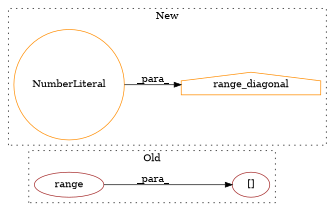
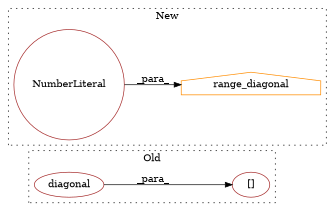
node "NumberLiteral": color darkorange -> brown
node "range": label "range" -> "diagonal"
